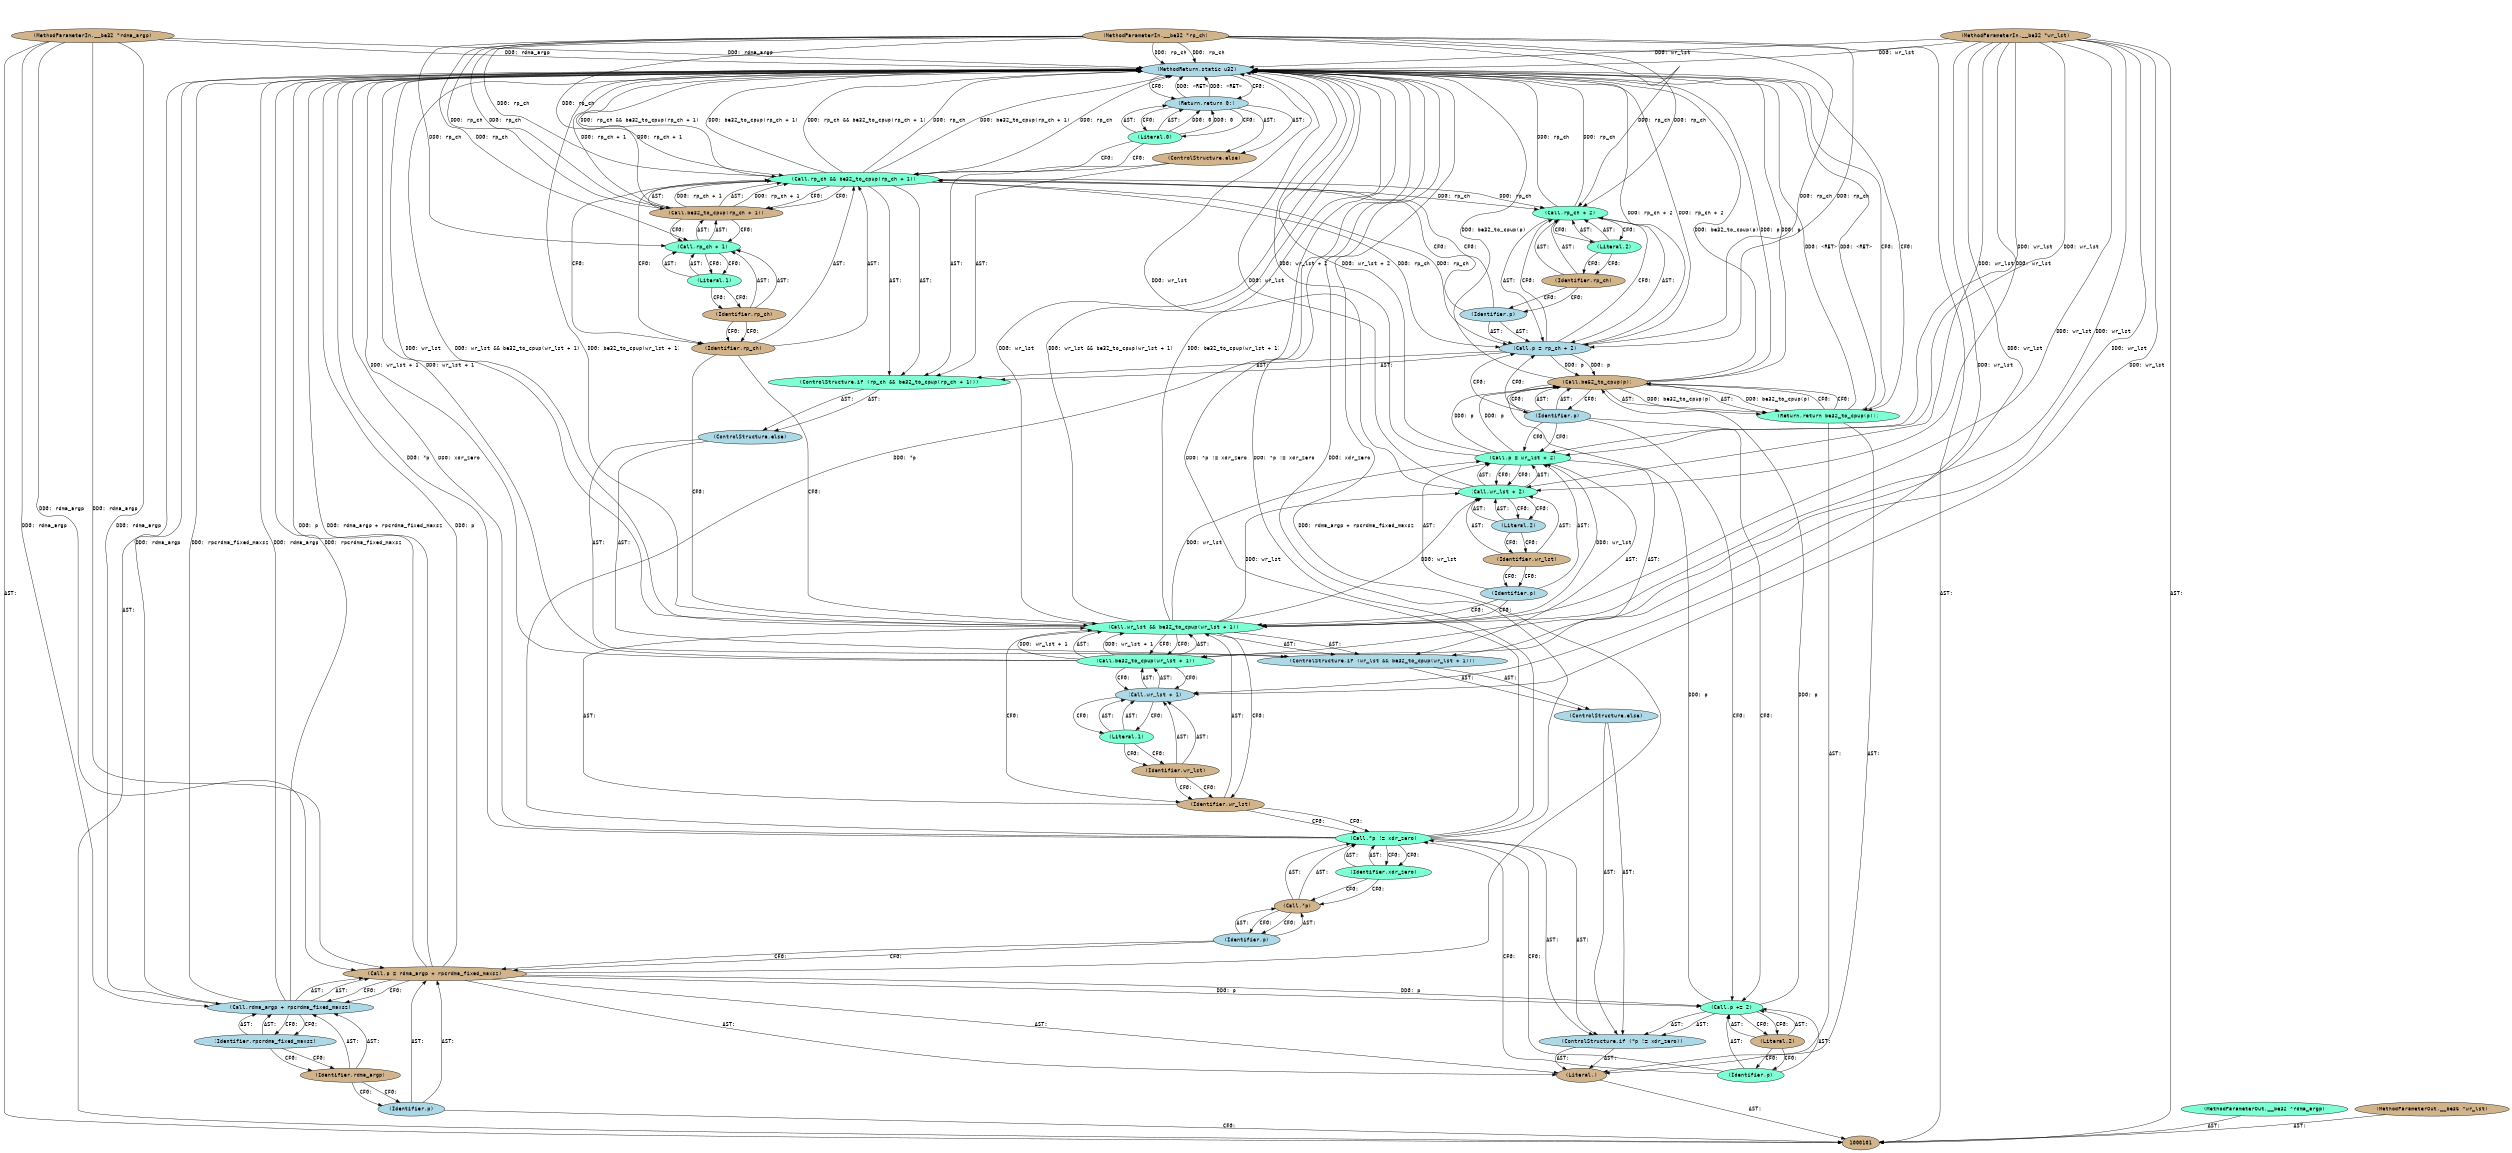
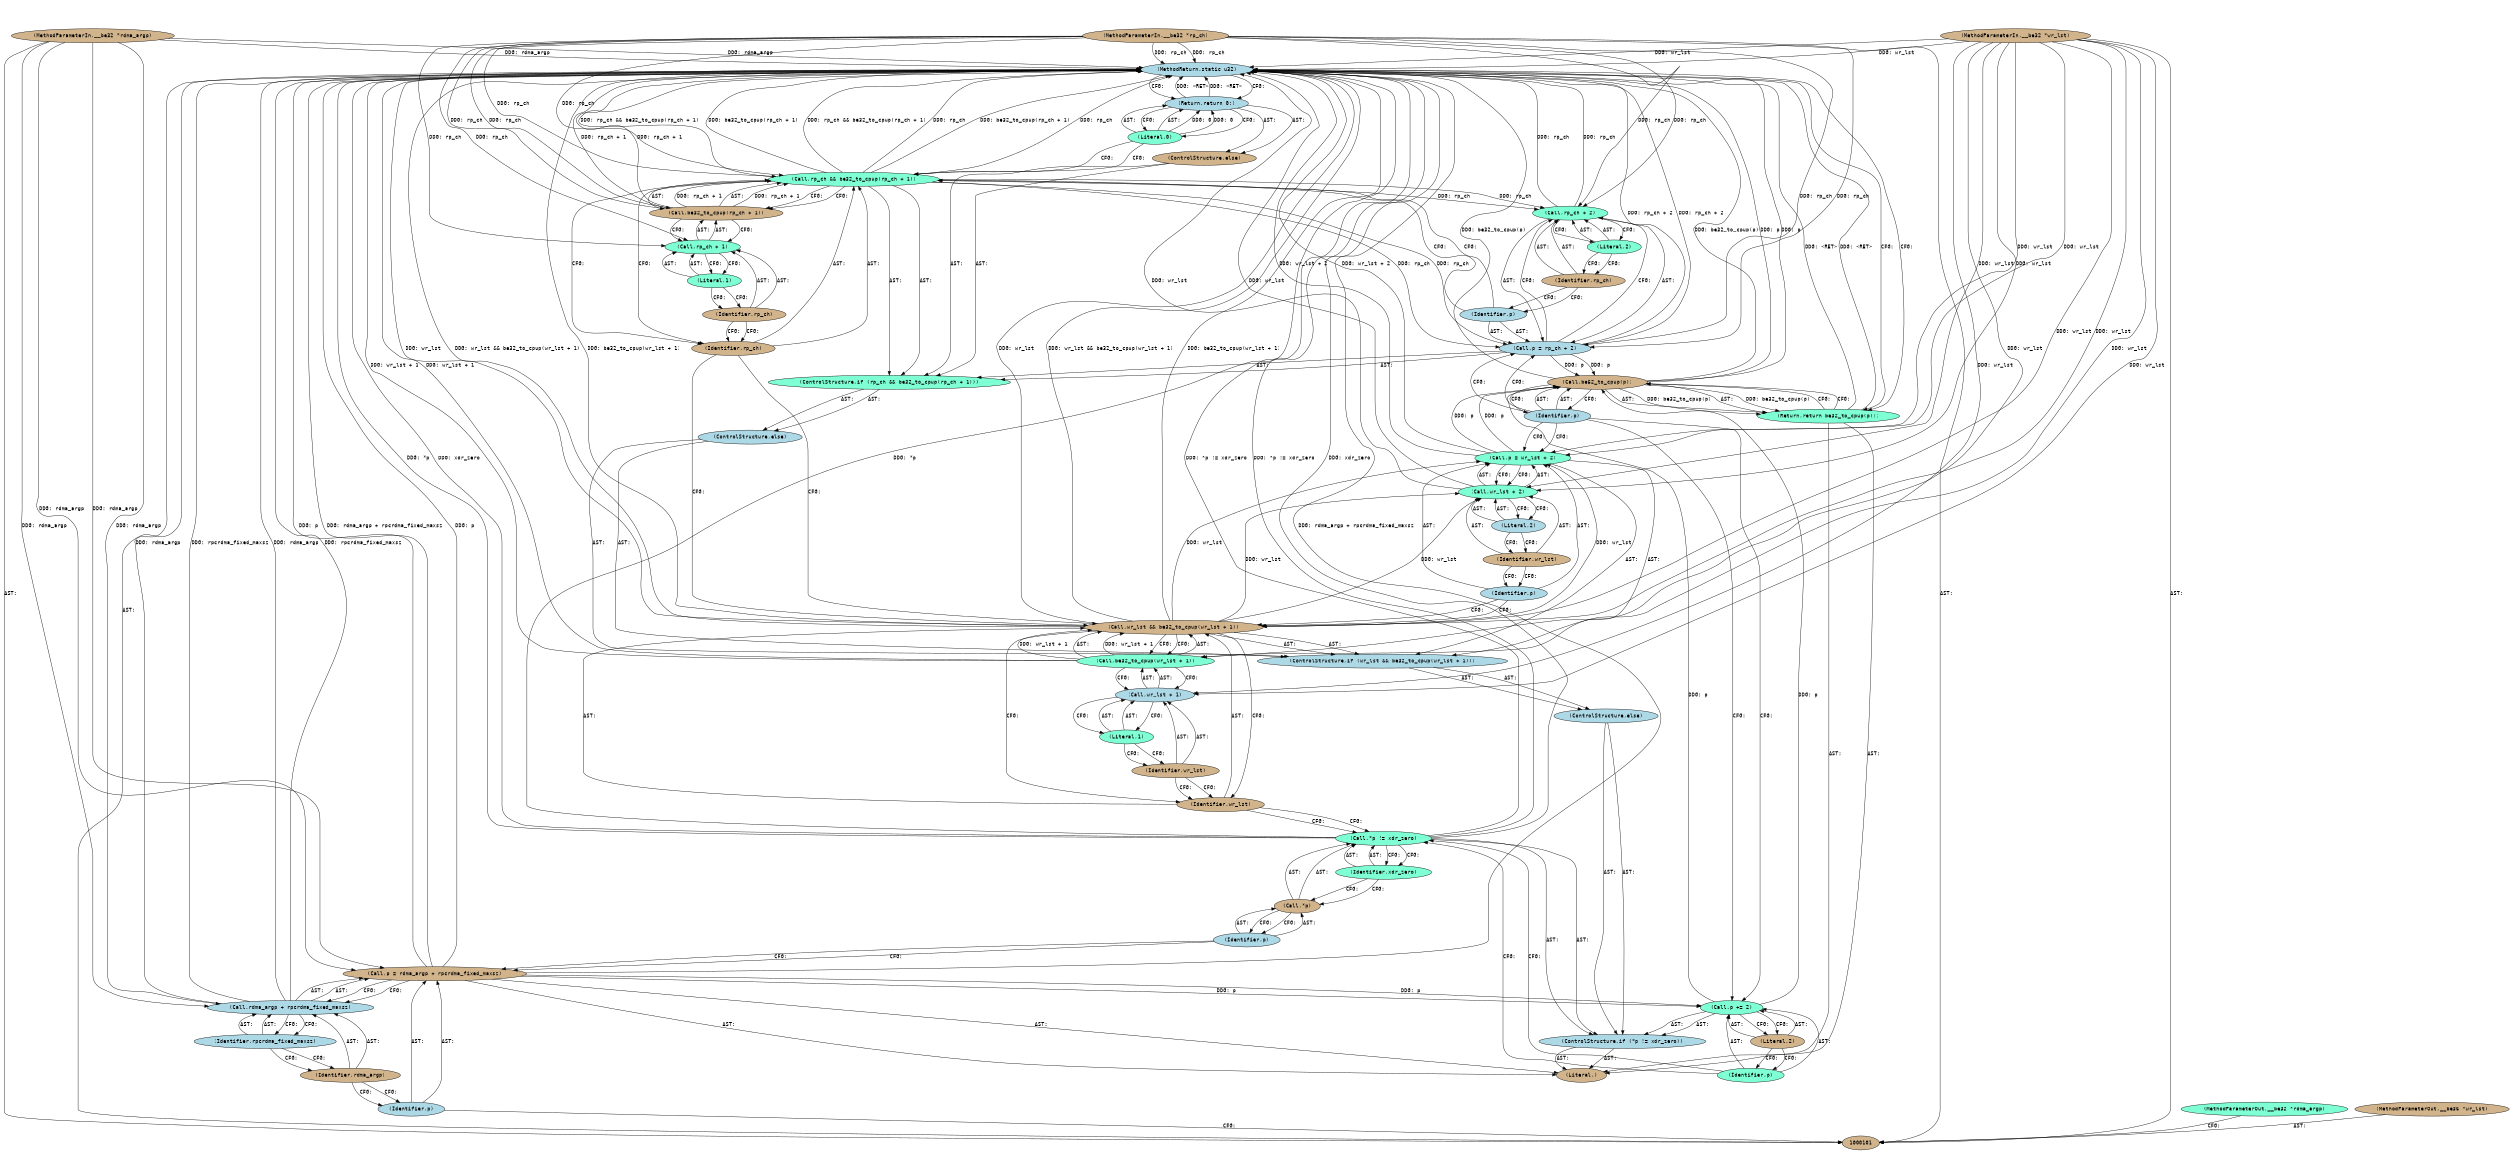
node "(Call,wr_lst && be32_to_cpup(wr_lst + 1))": fillcolor aquamarine -> tan
edge "(Literal,)" -> "1000101": removed, label "AST:"
edge "(MethodParameterOut,__be32 *rdma_argp)" -> "1000101": label "AST: " -> "CFG: "
